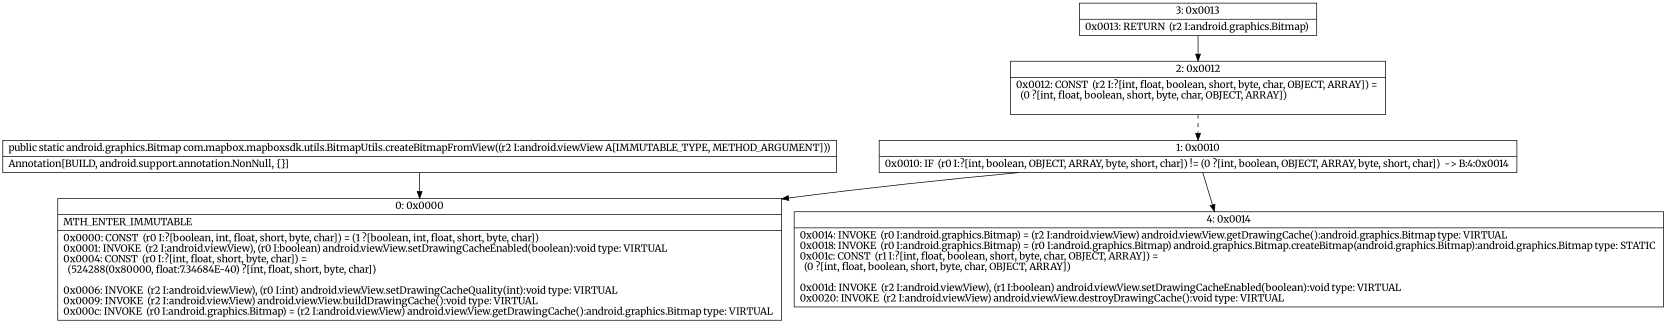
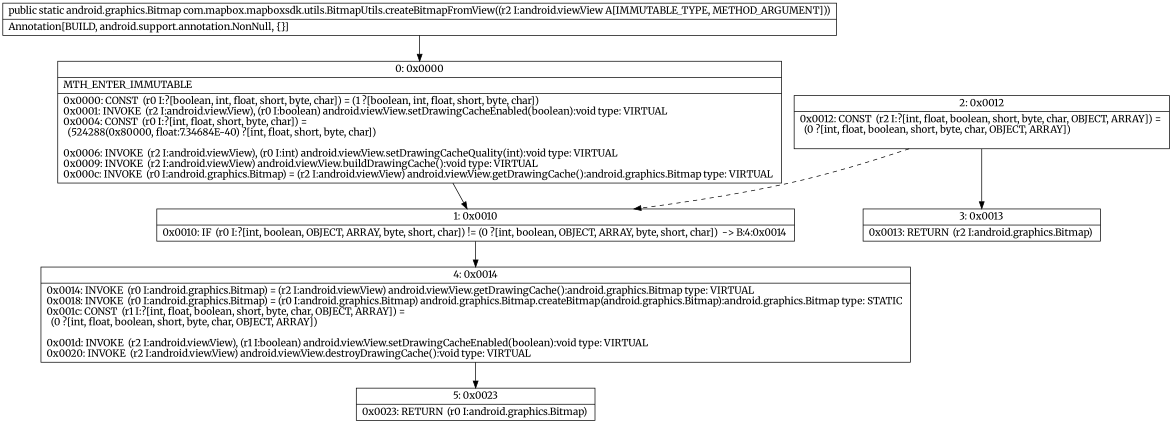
edge "3: 0x0013" -> "2: 0x0012": reversed
edge "1: 0x0010" -> "0: 0x0000": reversed
node "5: 0x0023": added
